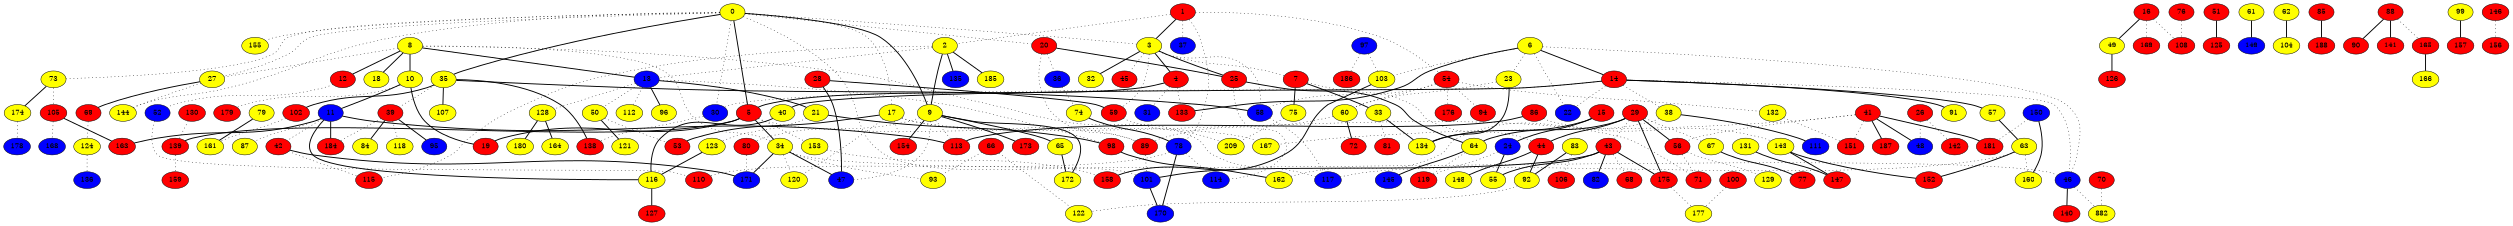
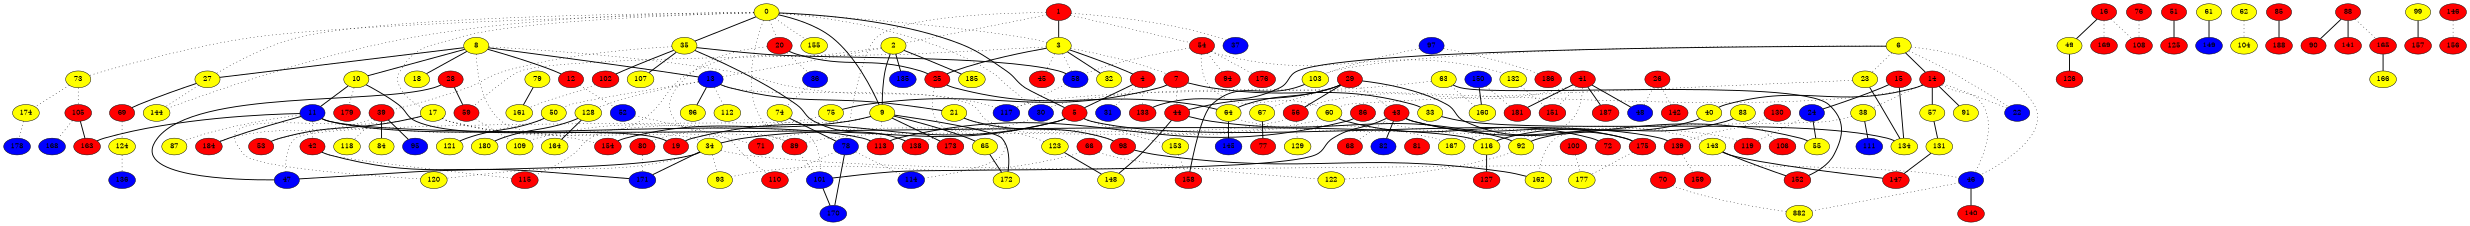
edge "62" -- "104": style bold -> dotted
edge "8" -- "27": style dotted -> bold
edge "73" -- "174": style bold -> dotted
edge "57" -- "63": now "57" -- "131"
node "209": label "209" -> "109"
edge "123" -- "116": now "123" -- "148"
